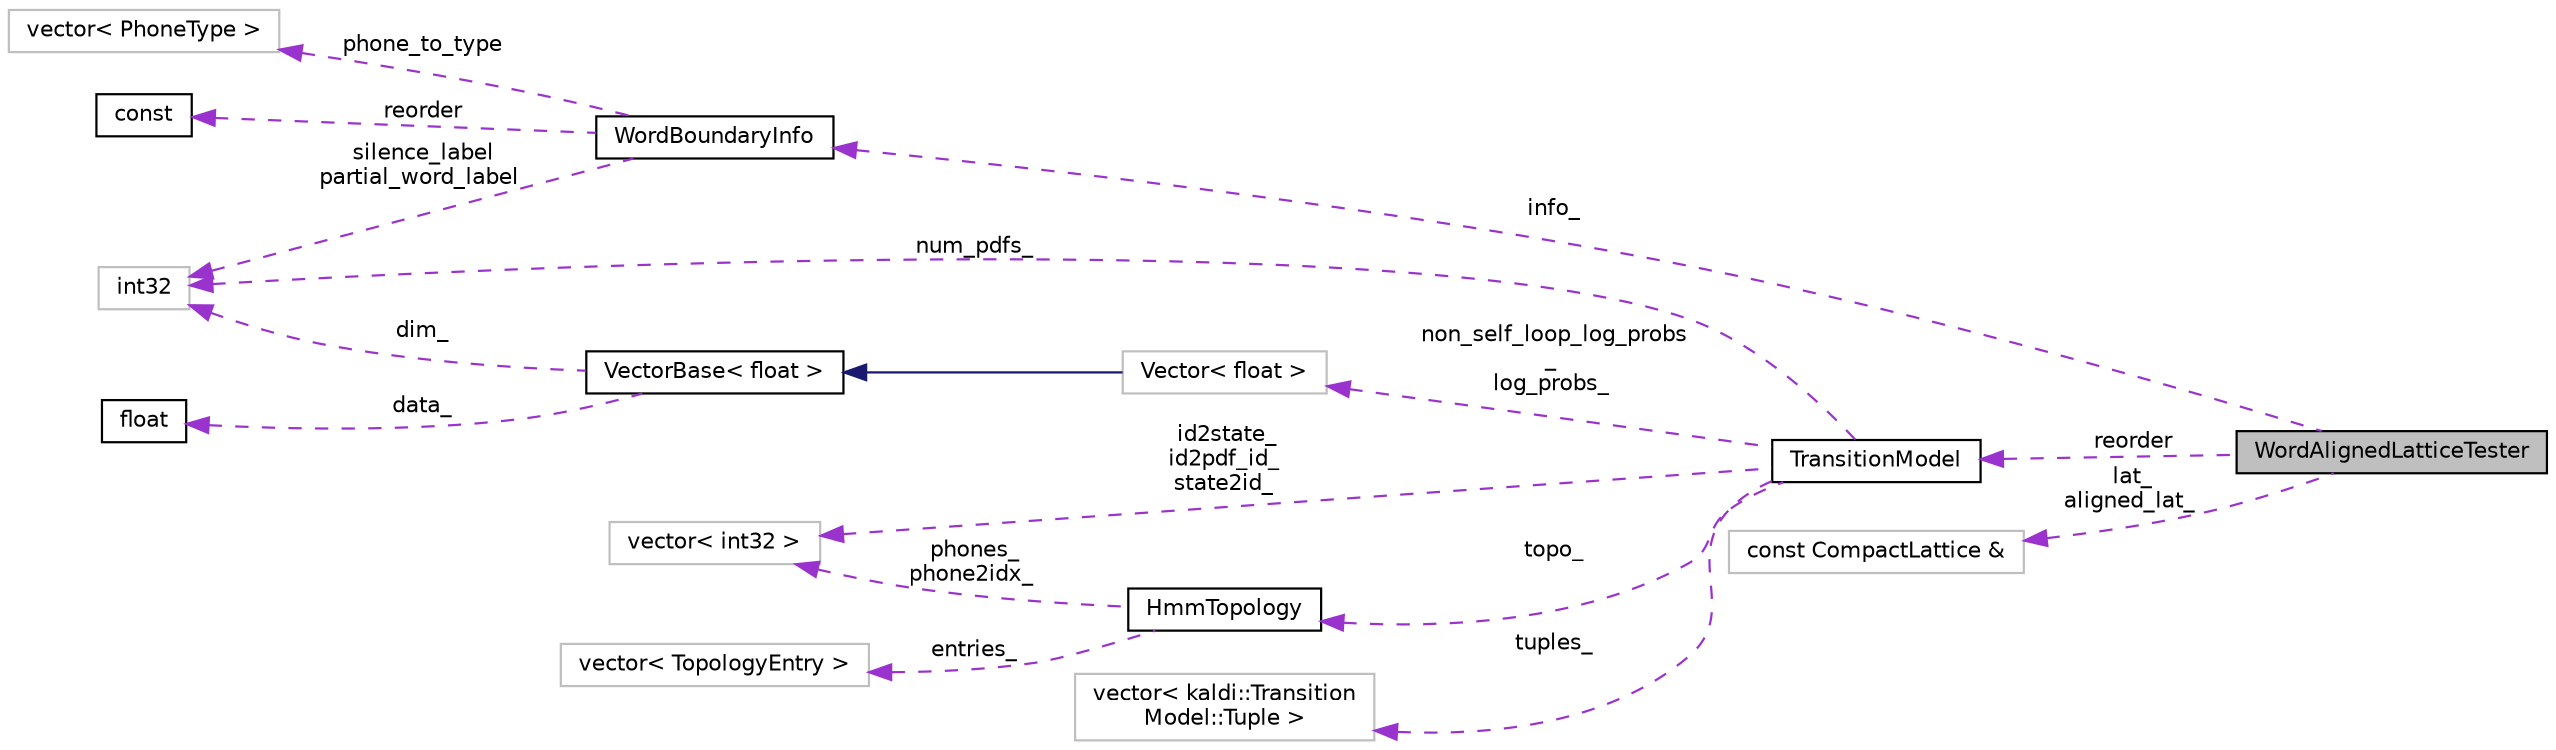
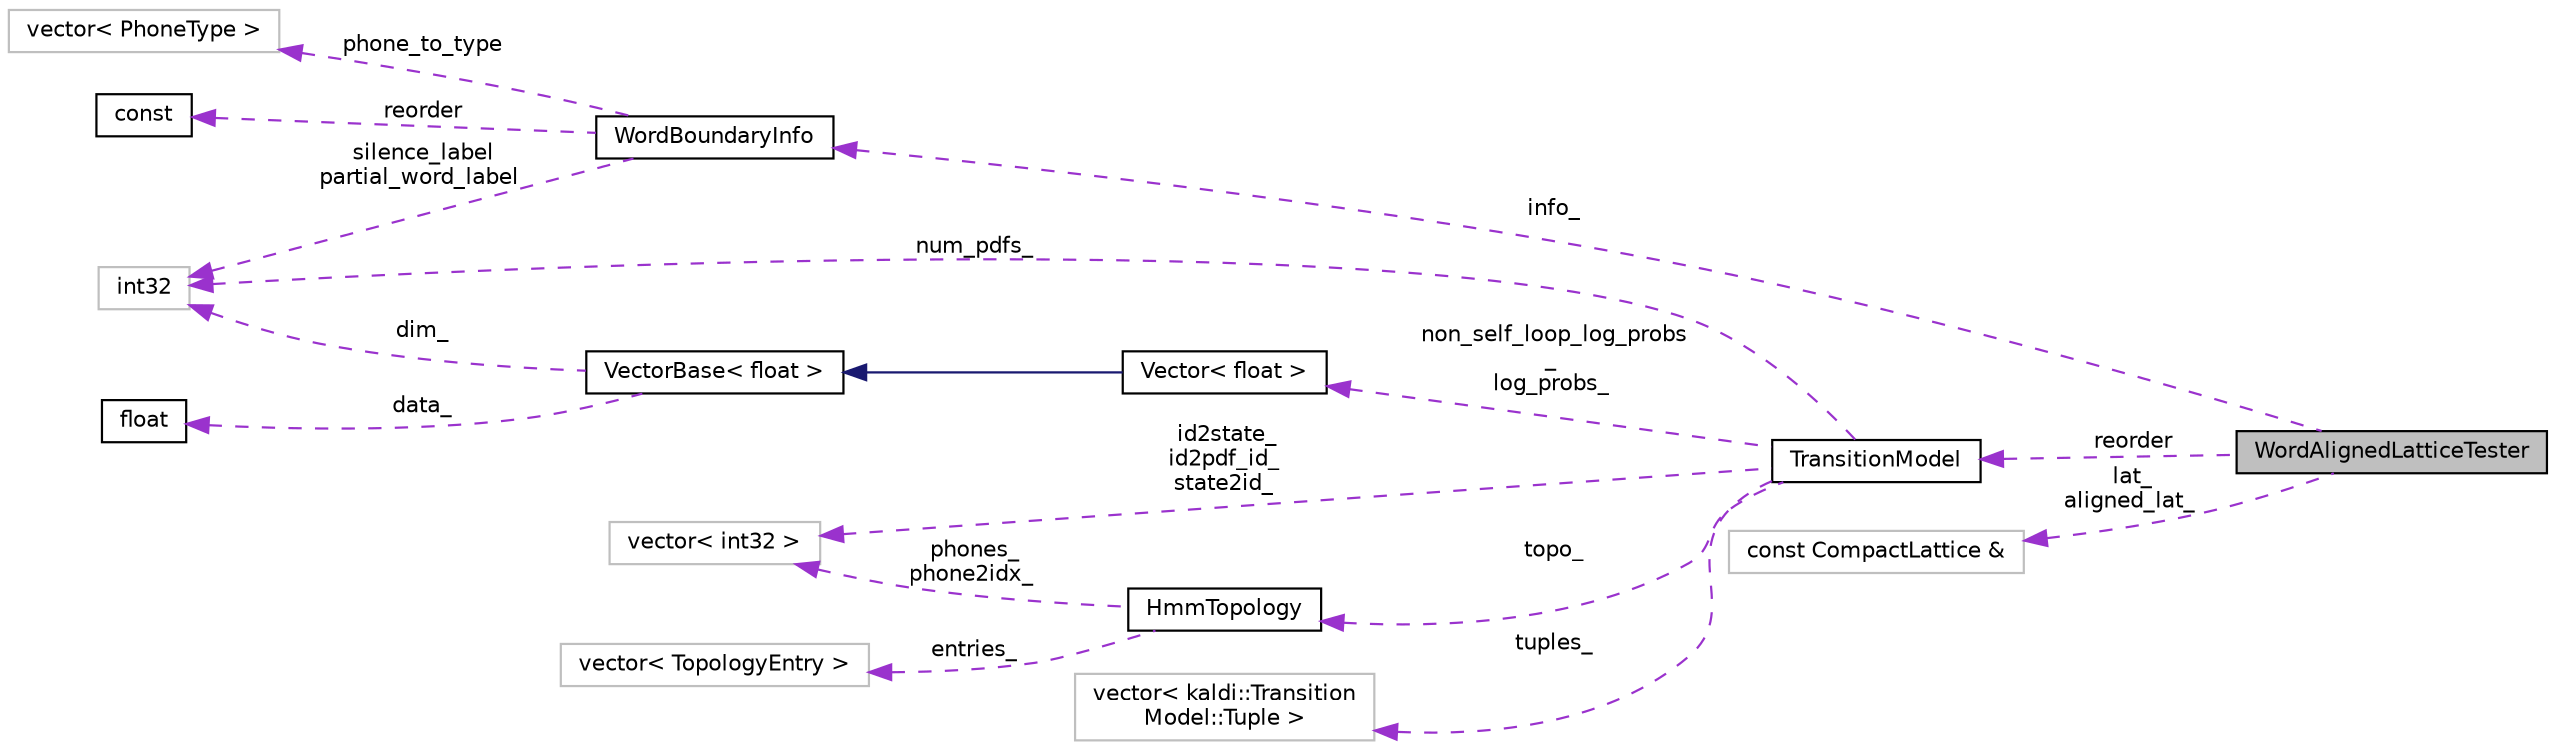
node "Vector< float >": color grey75 -> black
